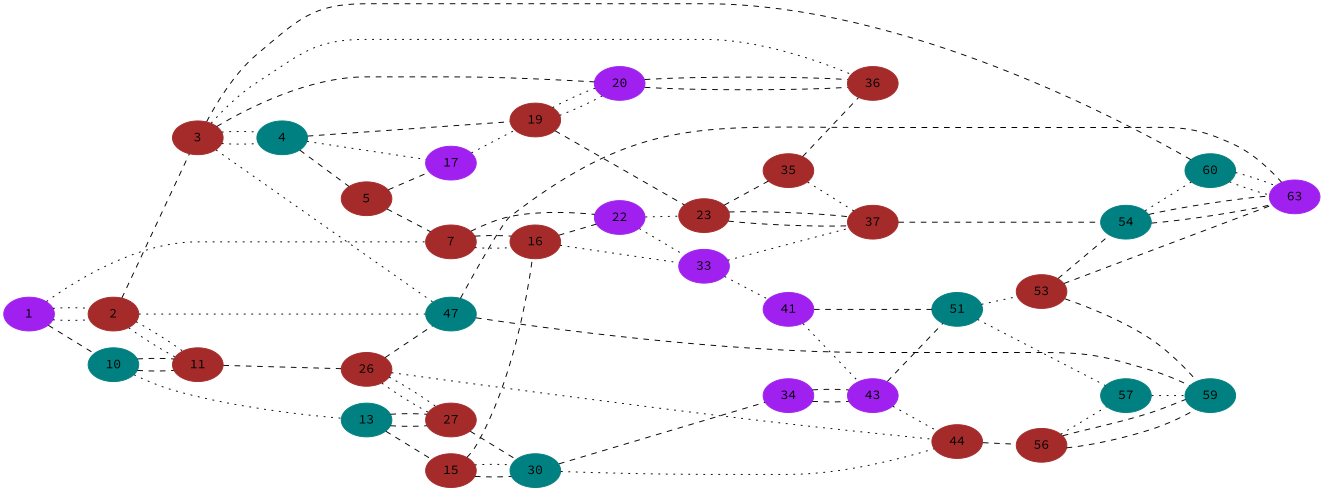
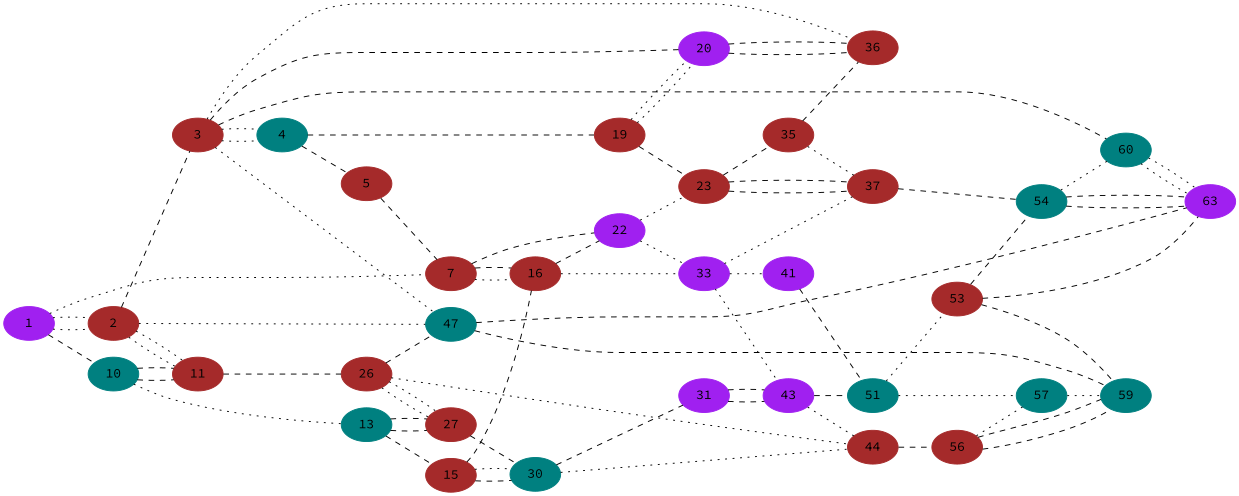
node "17": removed
edge "41" -- "43": now "33" -- "43"
node "34": label "34" -> "31"
